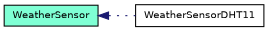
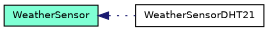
node "WeatherSensorDHT11": label "WeatherSensorDHT11" -> "WeatherSensorDHT21"
